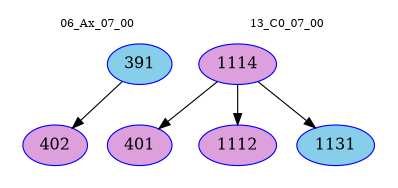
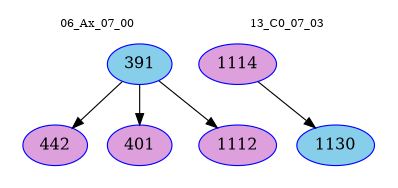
cluster "13_C0_07_00": label "13_C0_07_00" -> "13_C0_07_03"
edge "1114" -> "401": now "391" -> "401"
edge "1114" -> "1112": now "391" -> "1112"
node "402": label "402" -> "442"
node "1131": label "1131" -> "1130"
